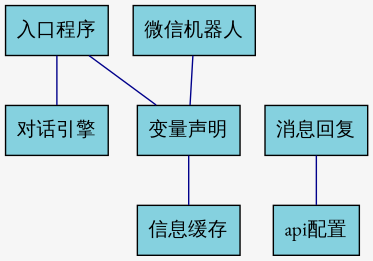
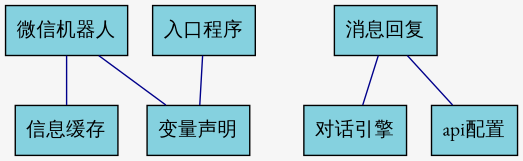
edge "入口程序" -- "对话引擎": now "消息回复" -- "对话引擎"
edge "变量声明" -- "信息缓存": now "微信机器人" -- "信息缓存"
